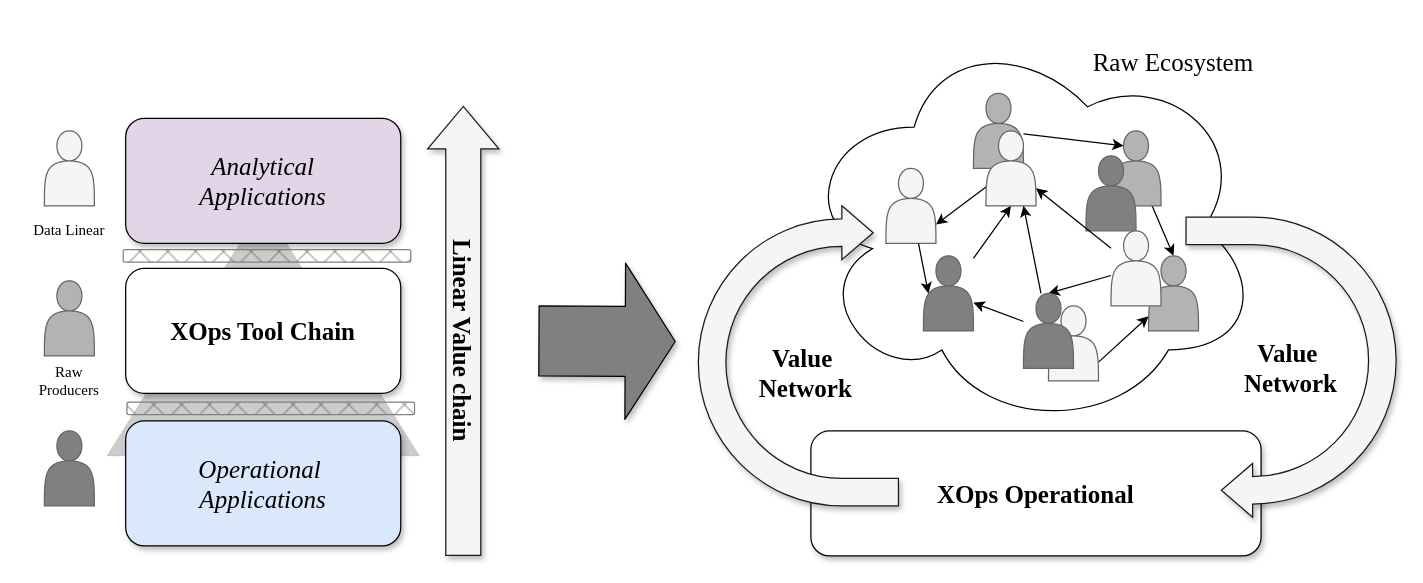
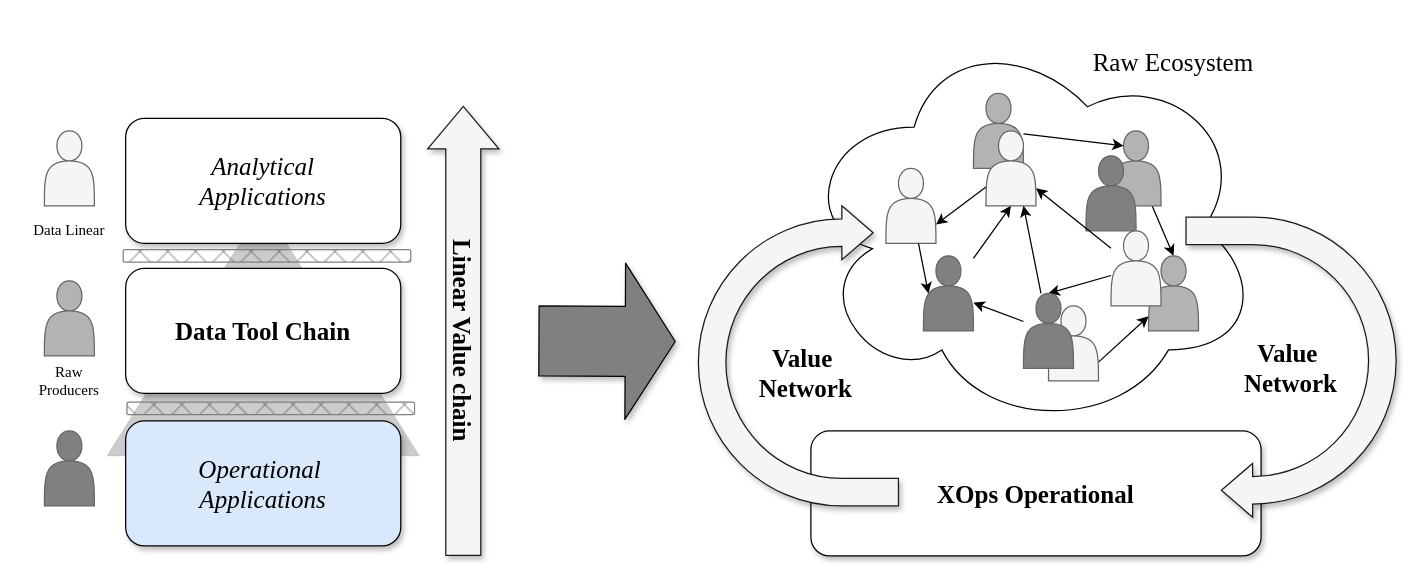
node "Analytical Applications": fillcolor #e1d5e7 -> #ffffff
node "XOps Tool Chain": label "XOps Tool Chain" -> "Data Tool Chain"
